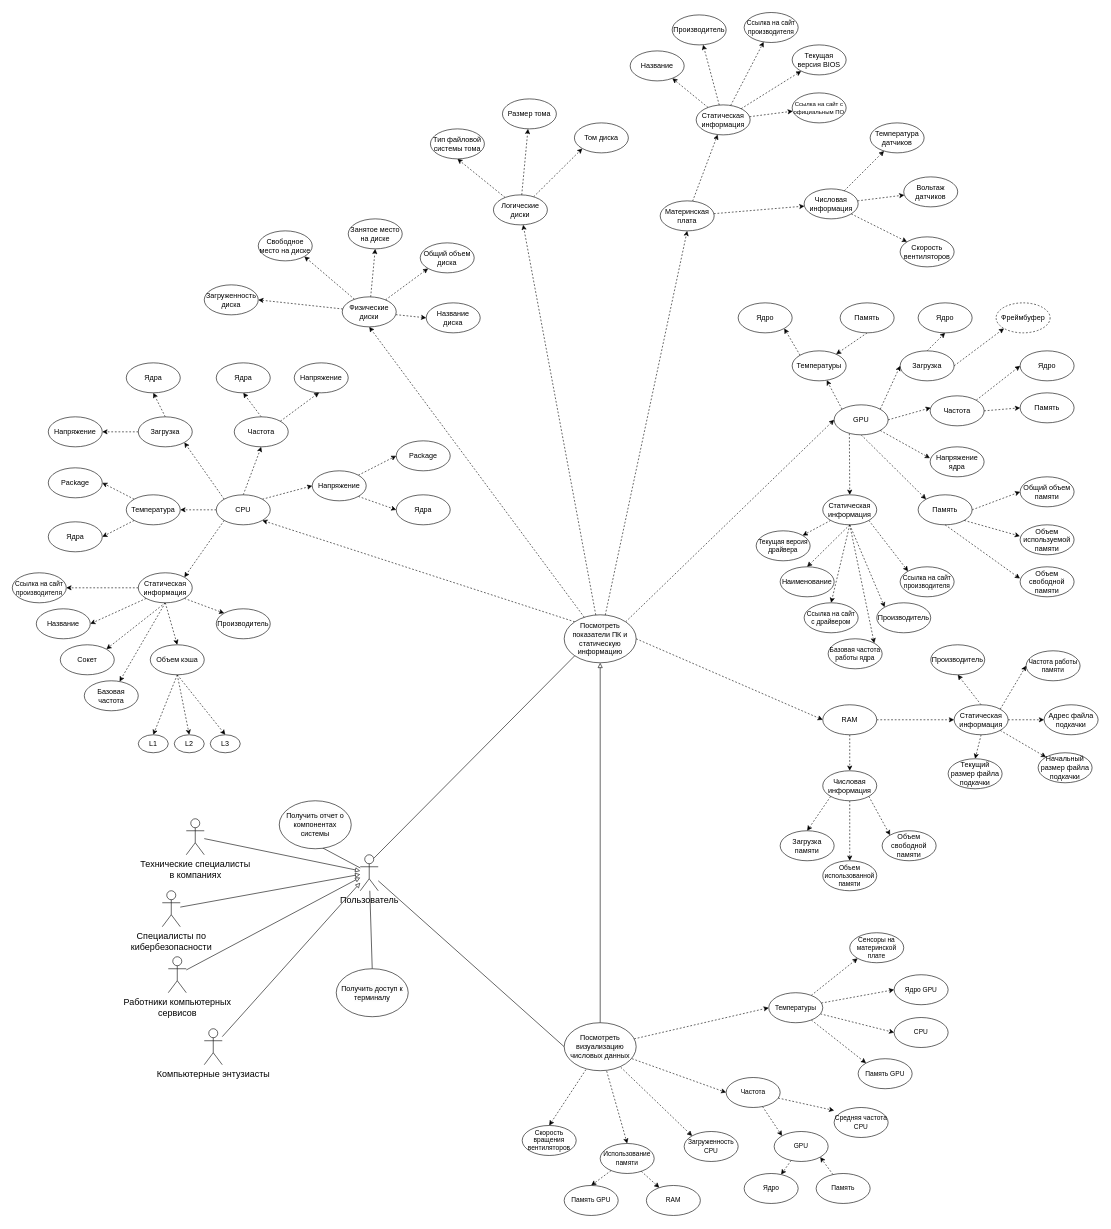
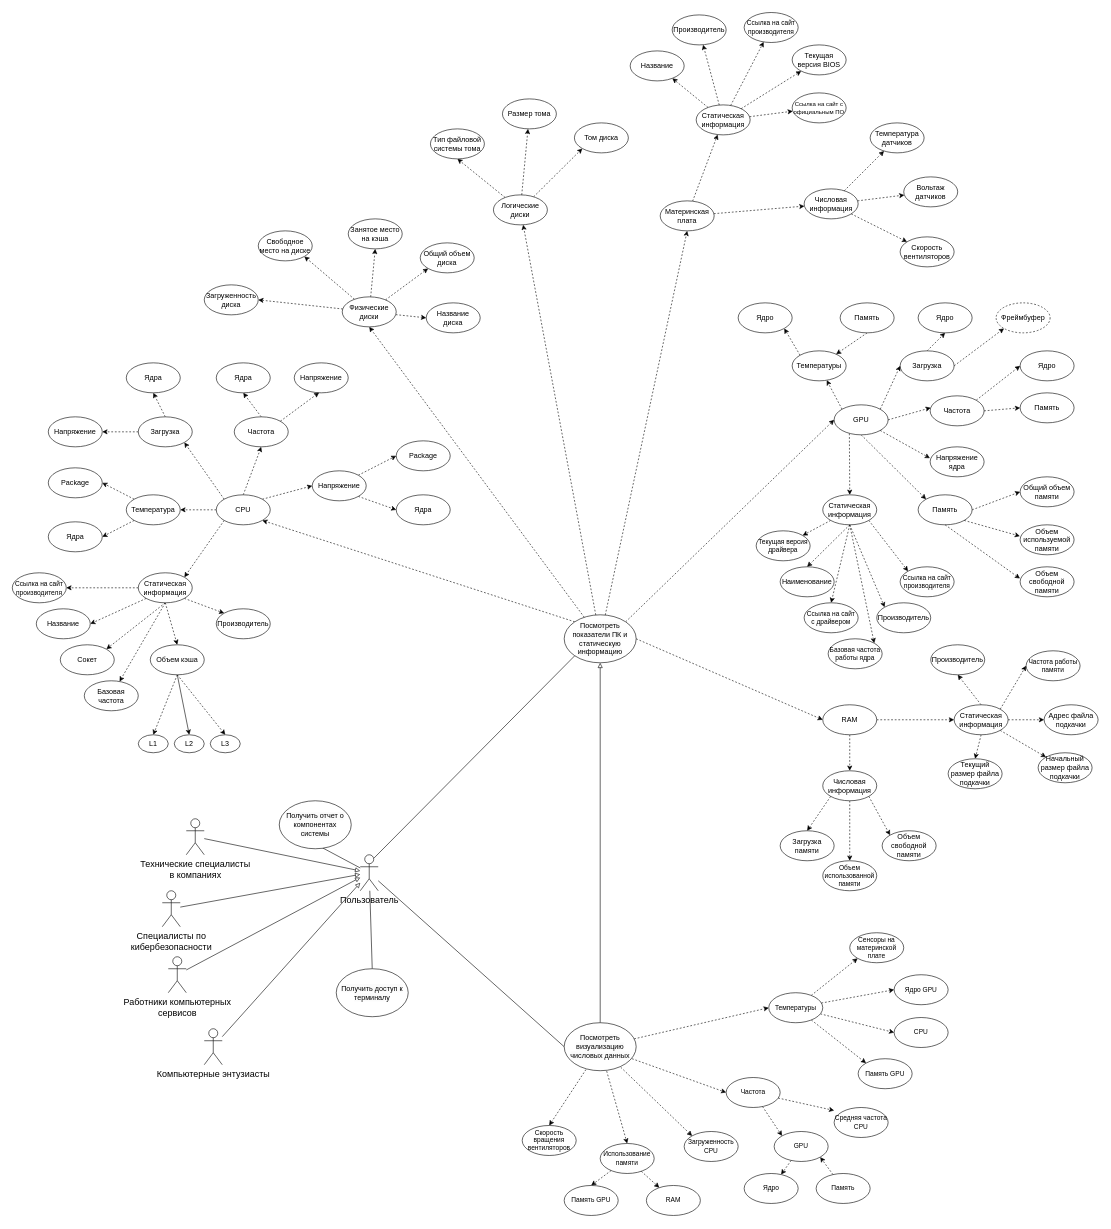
node "Занятое место на диске": label "Занятое место на диске" -> "Занятое место на кэша"
edge "Объем кэша" -> "L2": style dashed -> solid
